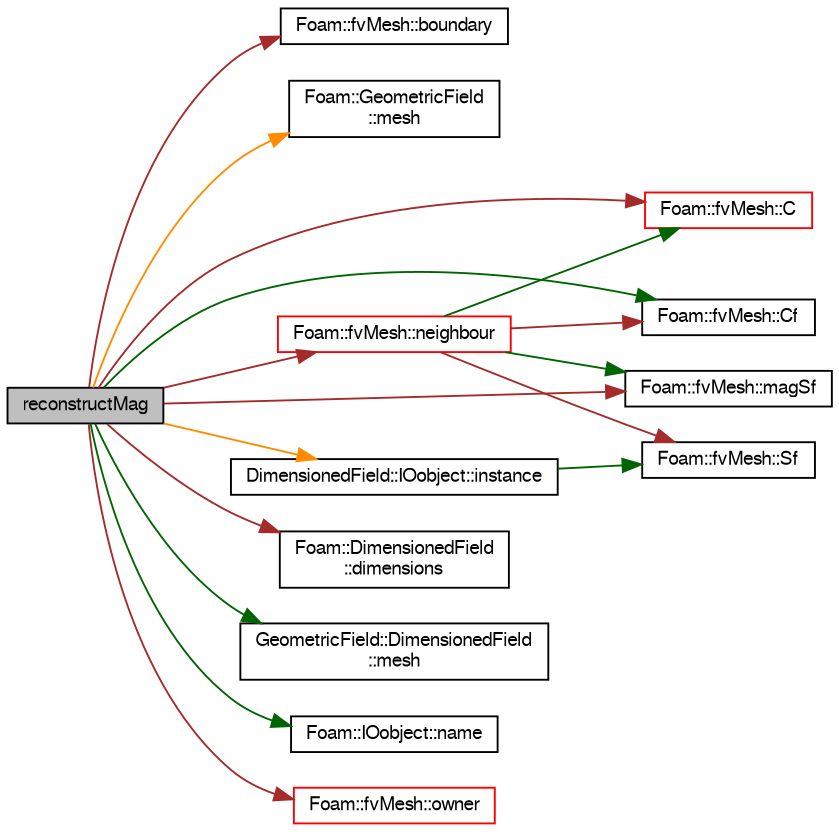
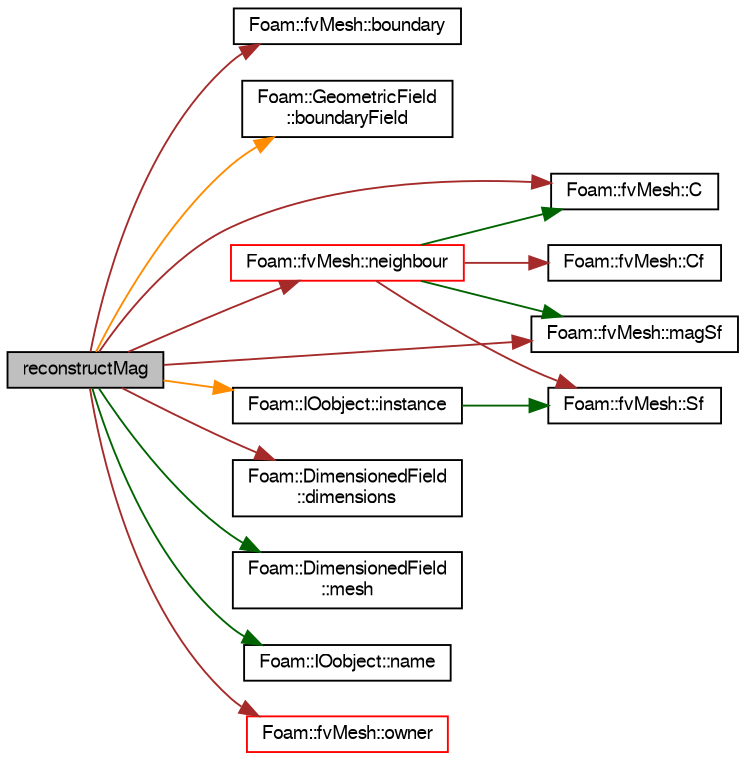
node "Foam::GeometricField ::mesh": label "Foam::GeometricField ::mesh" -> "Foam::GeometricField ::boundaryField"
node "Foam::fvMesh::C": color red -> black
edge "reconstructMag" -> "Foam::fvMesh::Cf": removed
node "DimensionedField::IOobject::instance": label "DimensionedField::IOobject::instance" -> "Foam::IOobject::instance"
node "GeometricField::DimensionedField ::mesh": label "GeometricField::DimensionedField ::mesh" -> "Foam::DimensionedField ::mesh"
